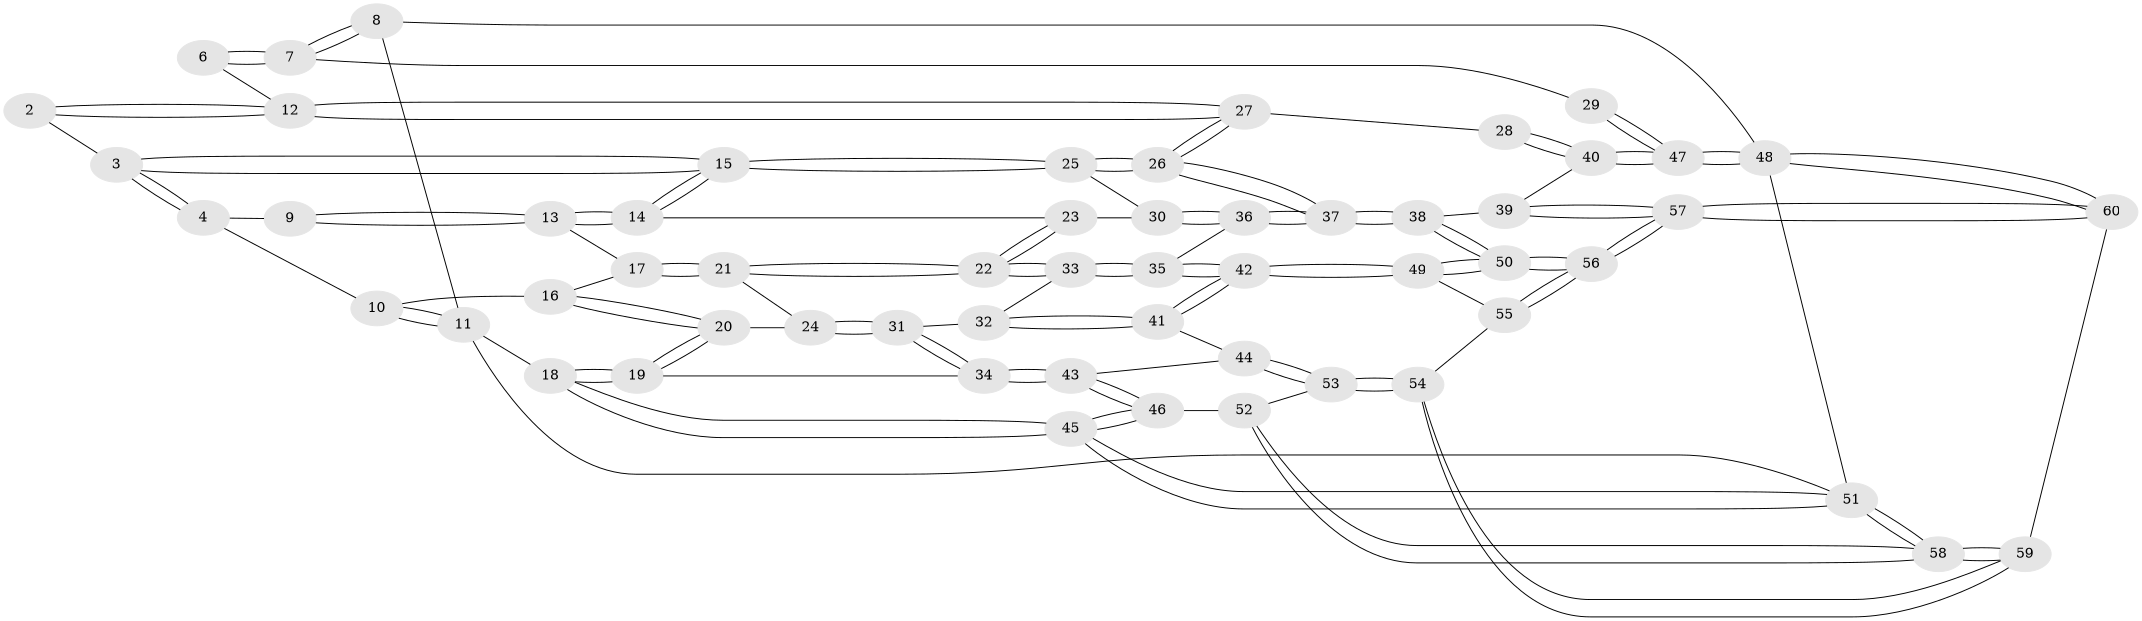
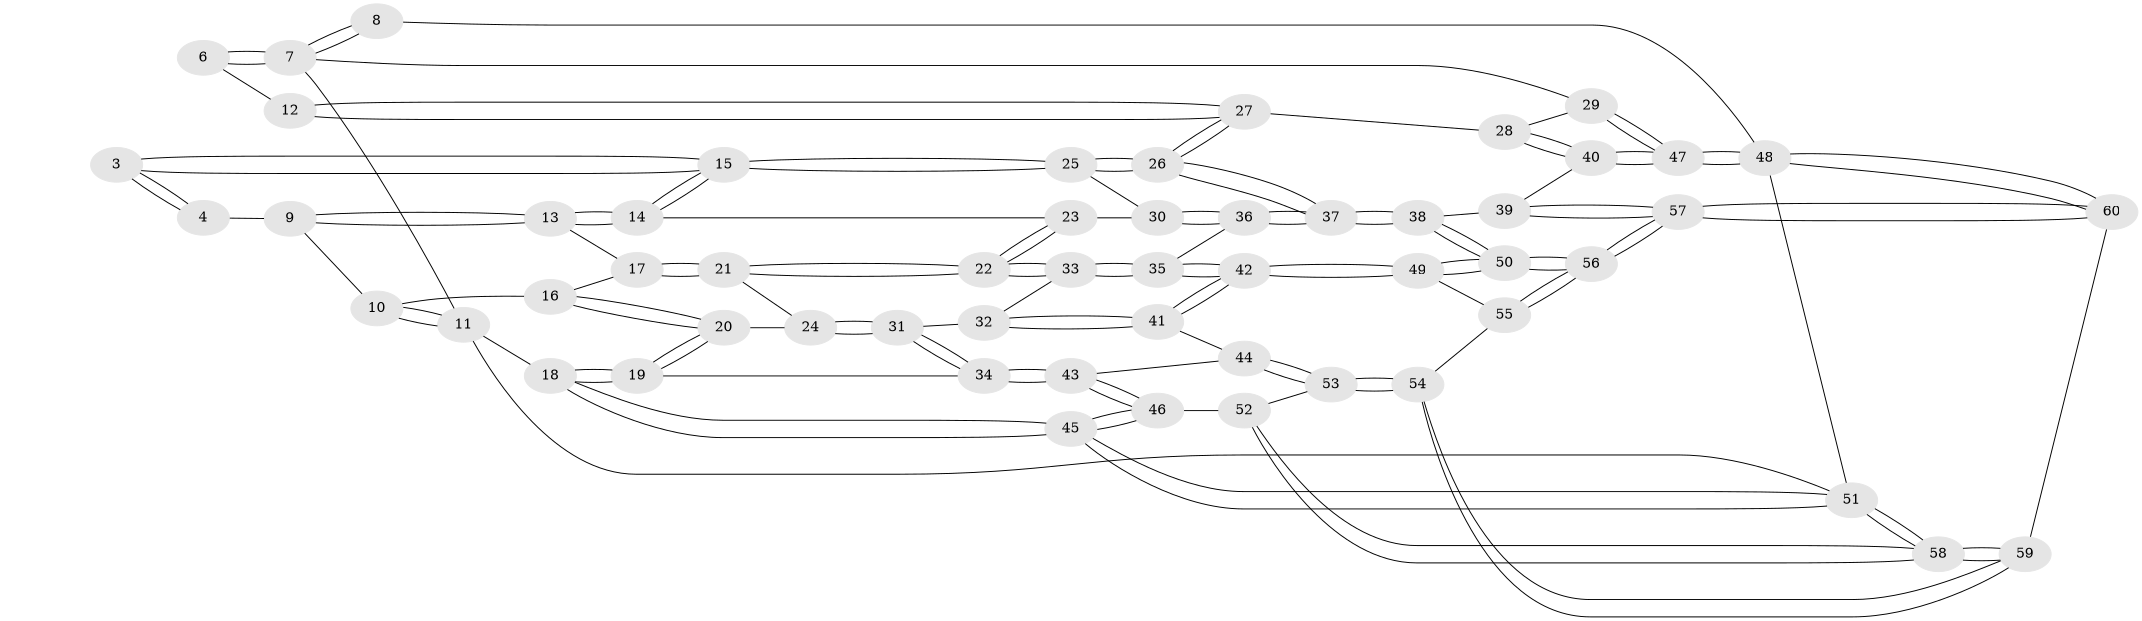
node "2": removed
edge "29" -- "28": added
edge "8" -- "11": now "7" -- "11"
edge "4" -- "10": now "9" -- "10"
